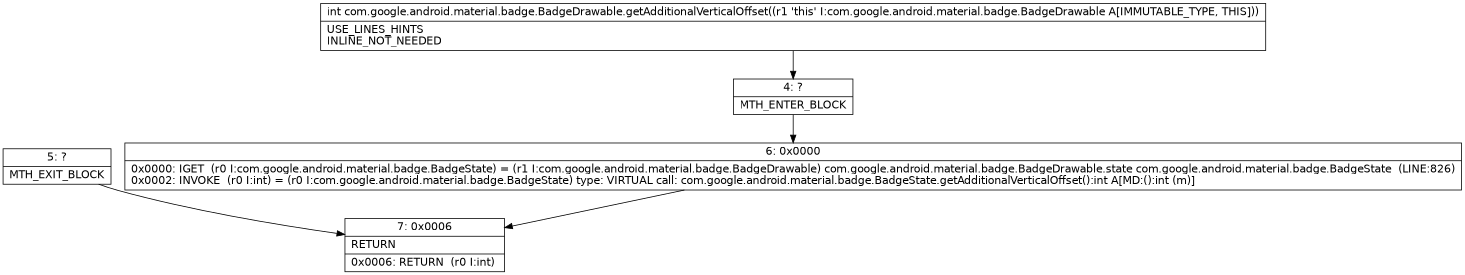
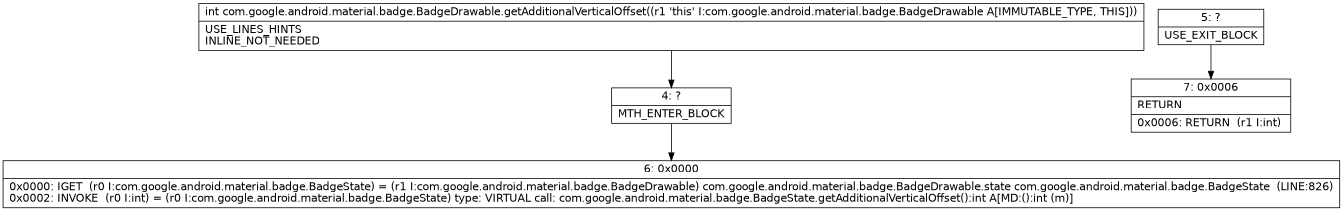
node "5: ?": text "MTH_EXIT_BLOCK" -> "USE_EXIT_BLOCK"
edge "6: 0x0000" -> "7: 0x0006": removed
node "7: 0x0006": text "0x0006: RETURN  (r0 I:int)" -> "0x0006: RETURN  (r1 I:int)"
